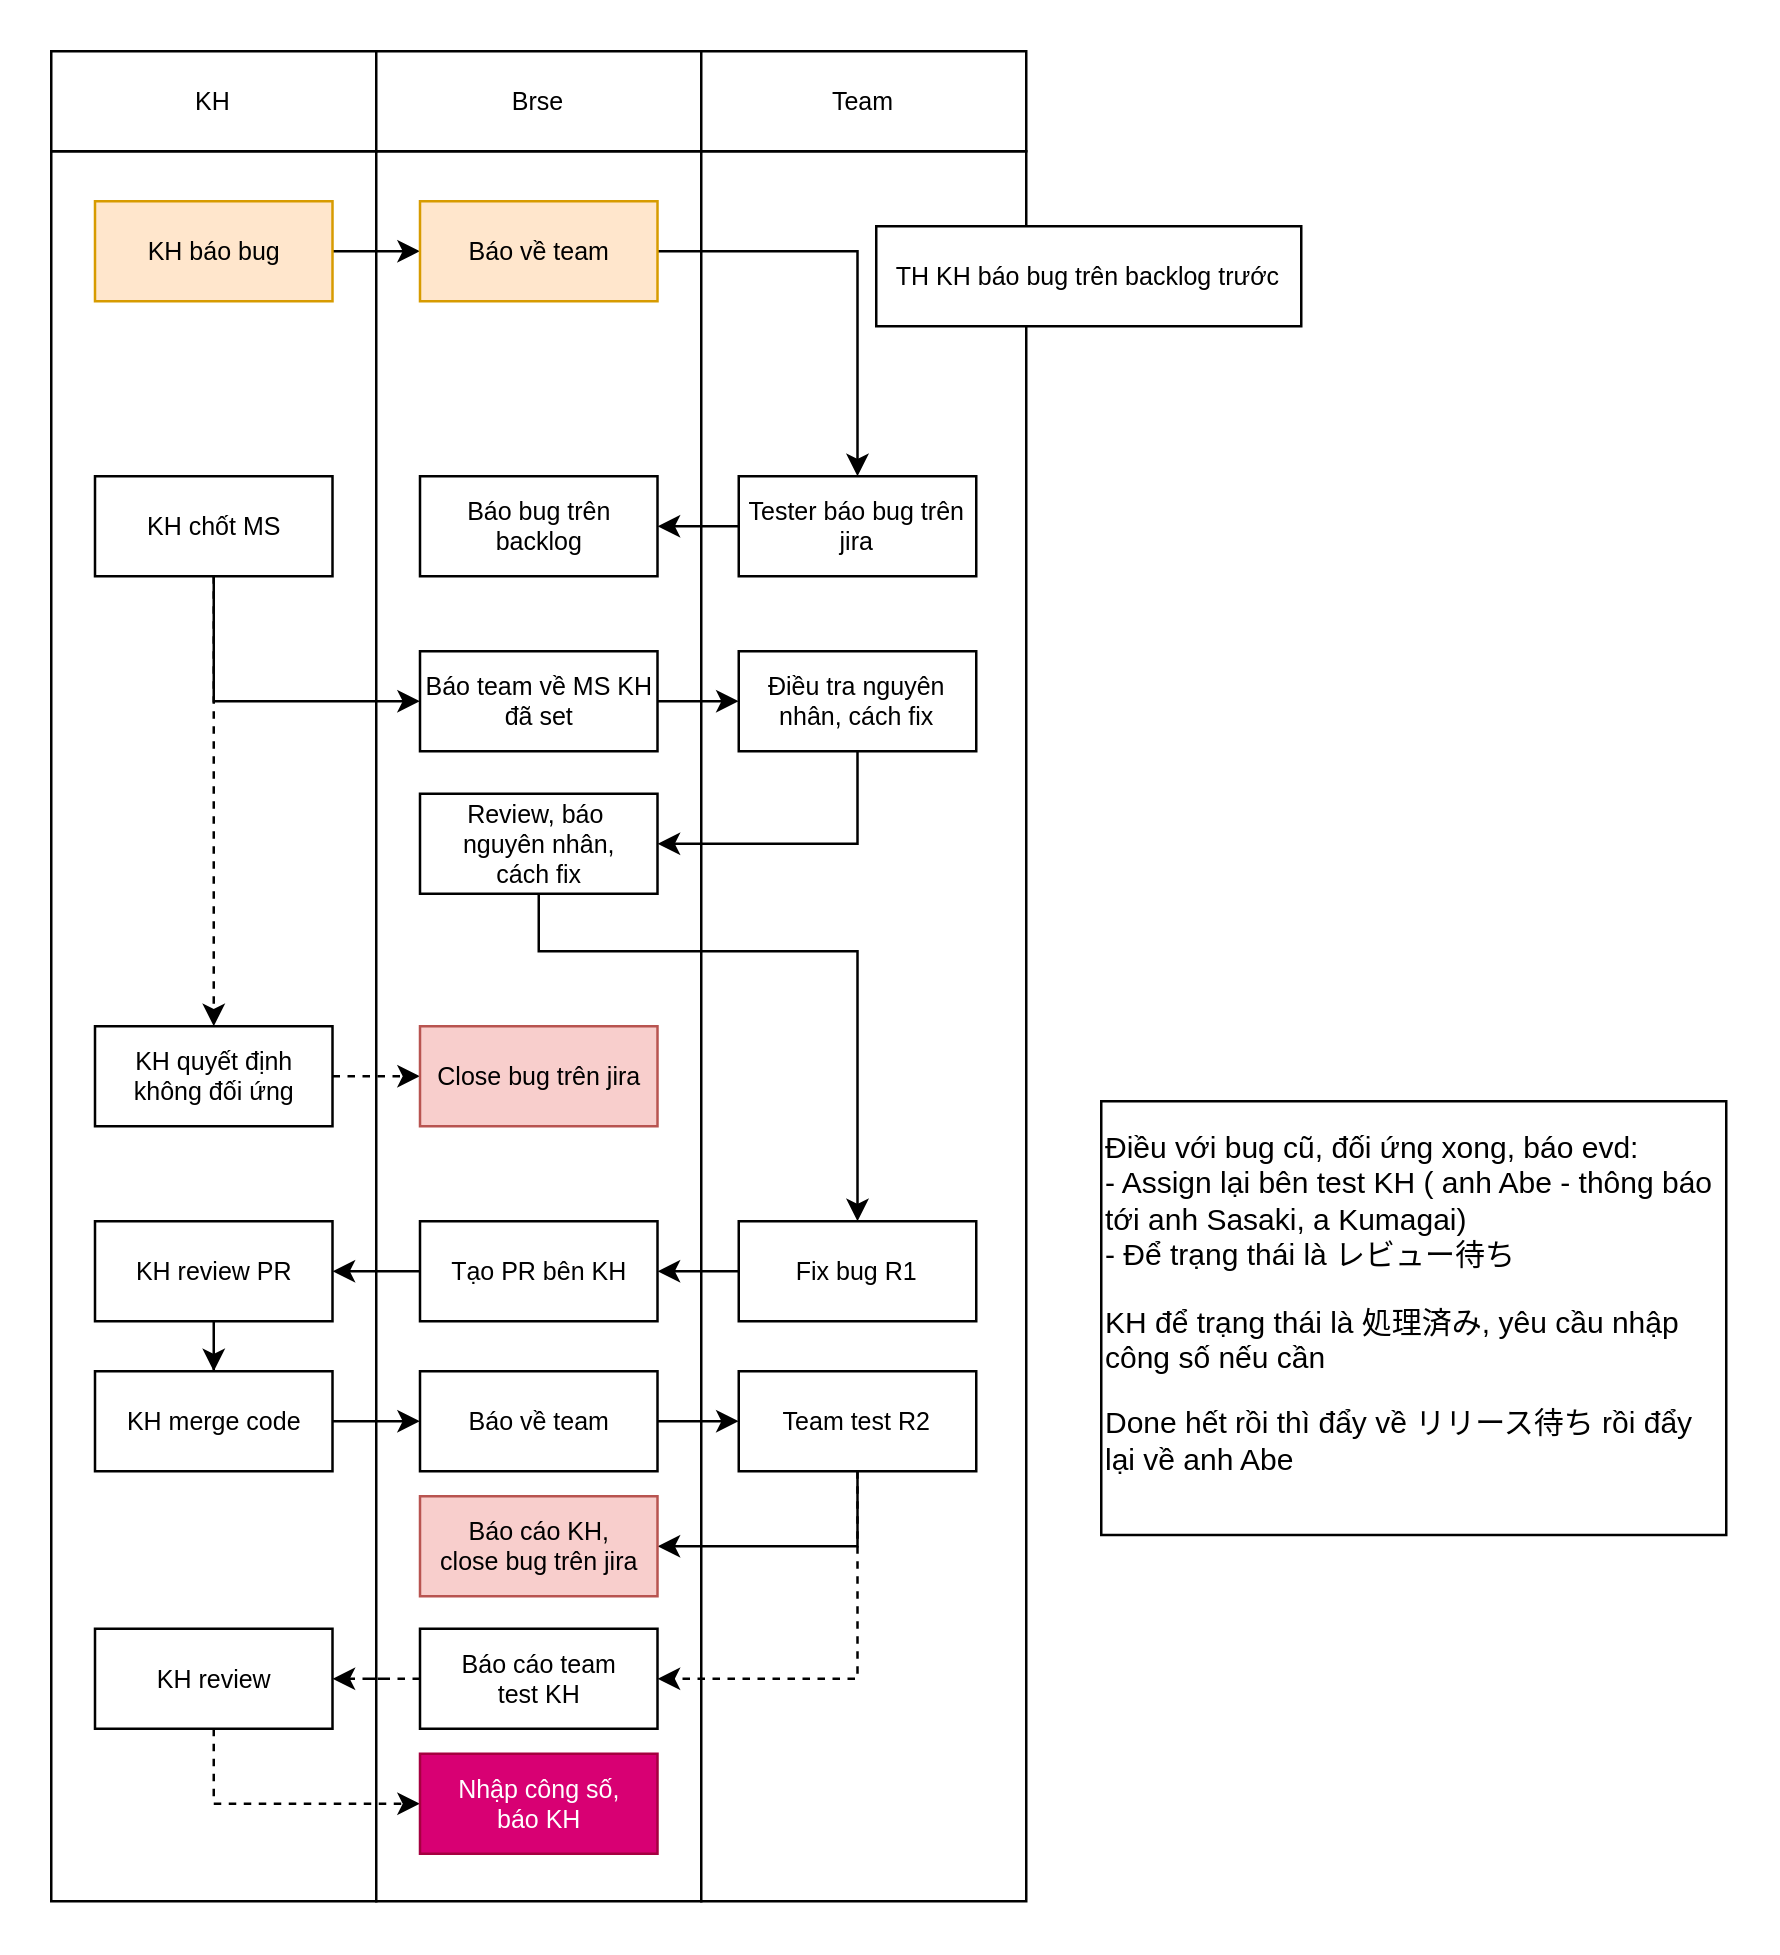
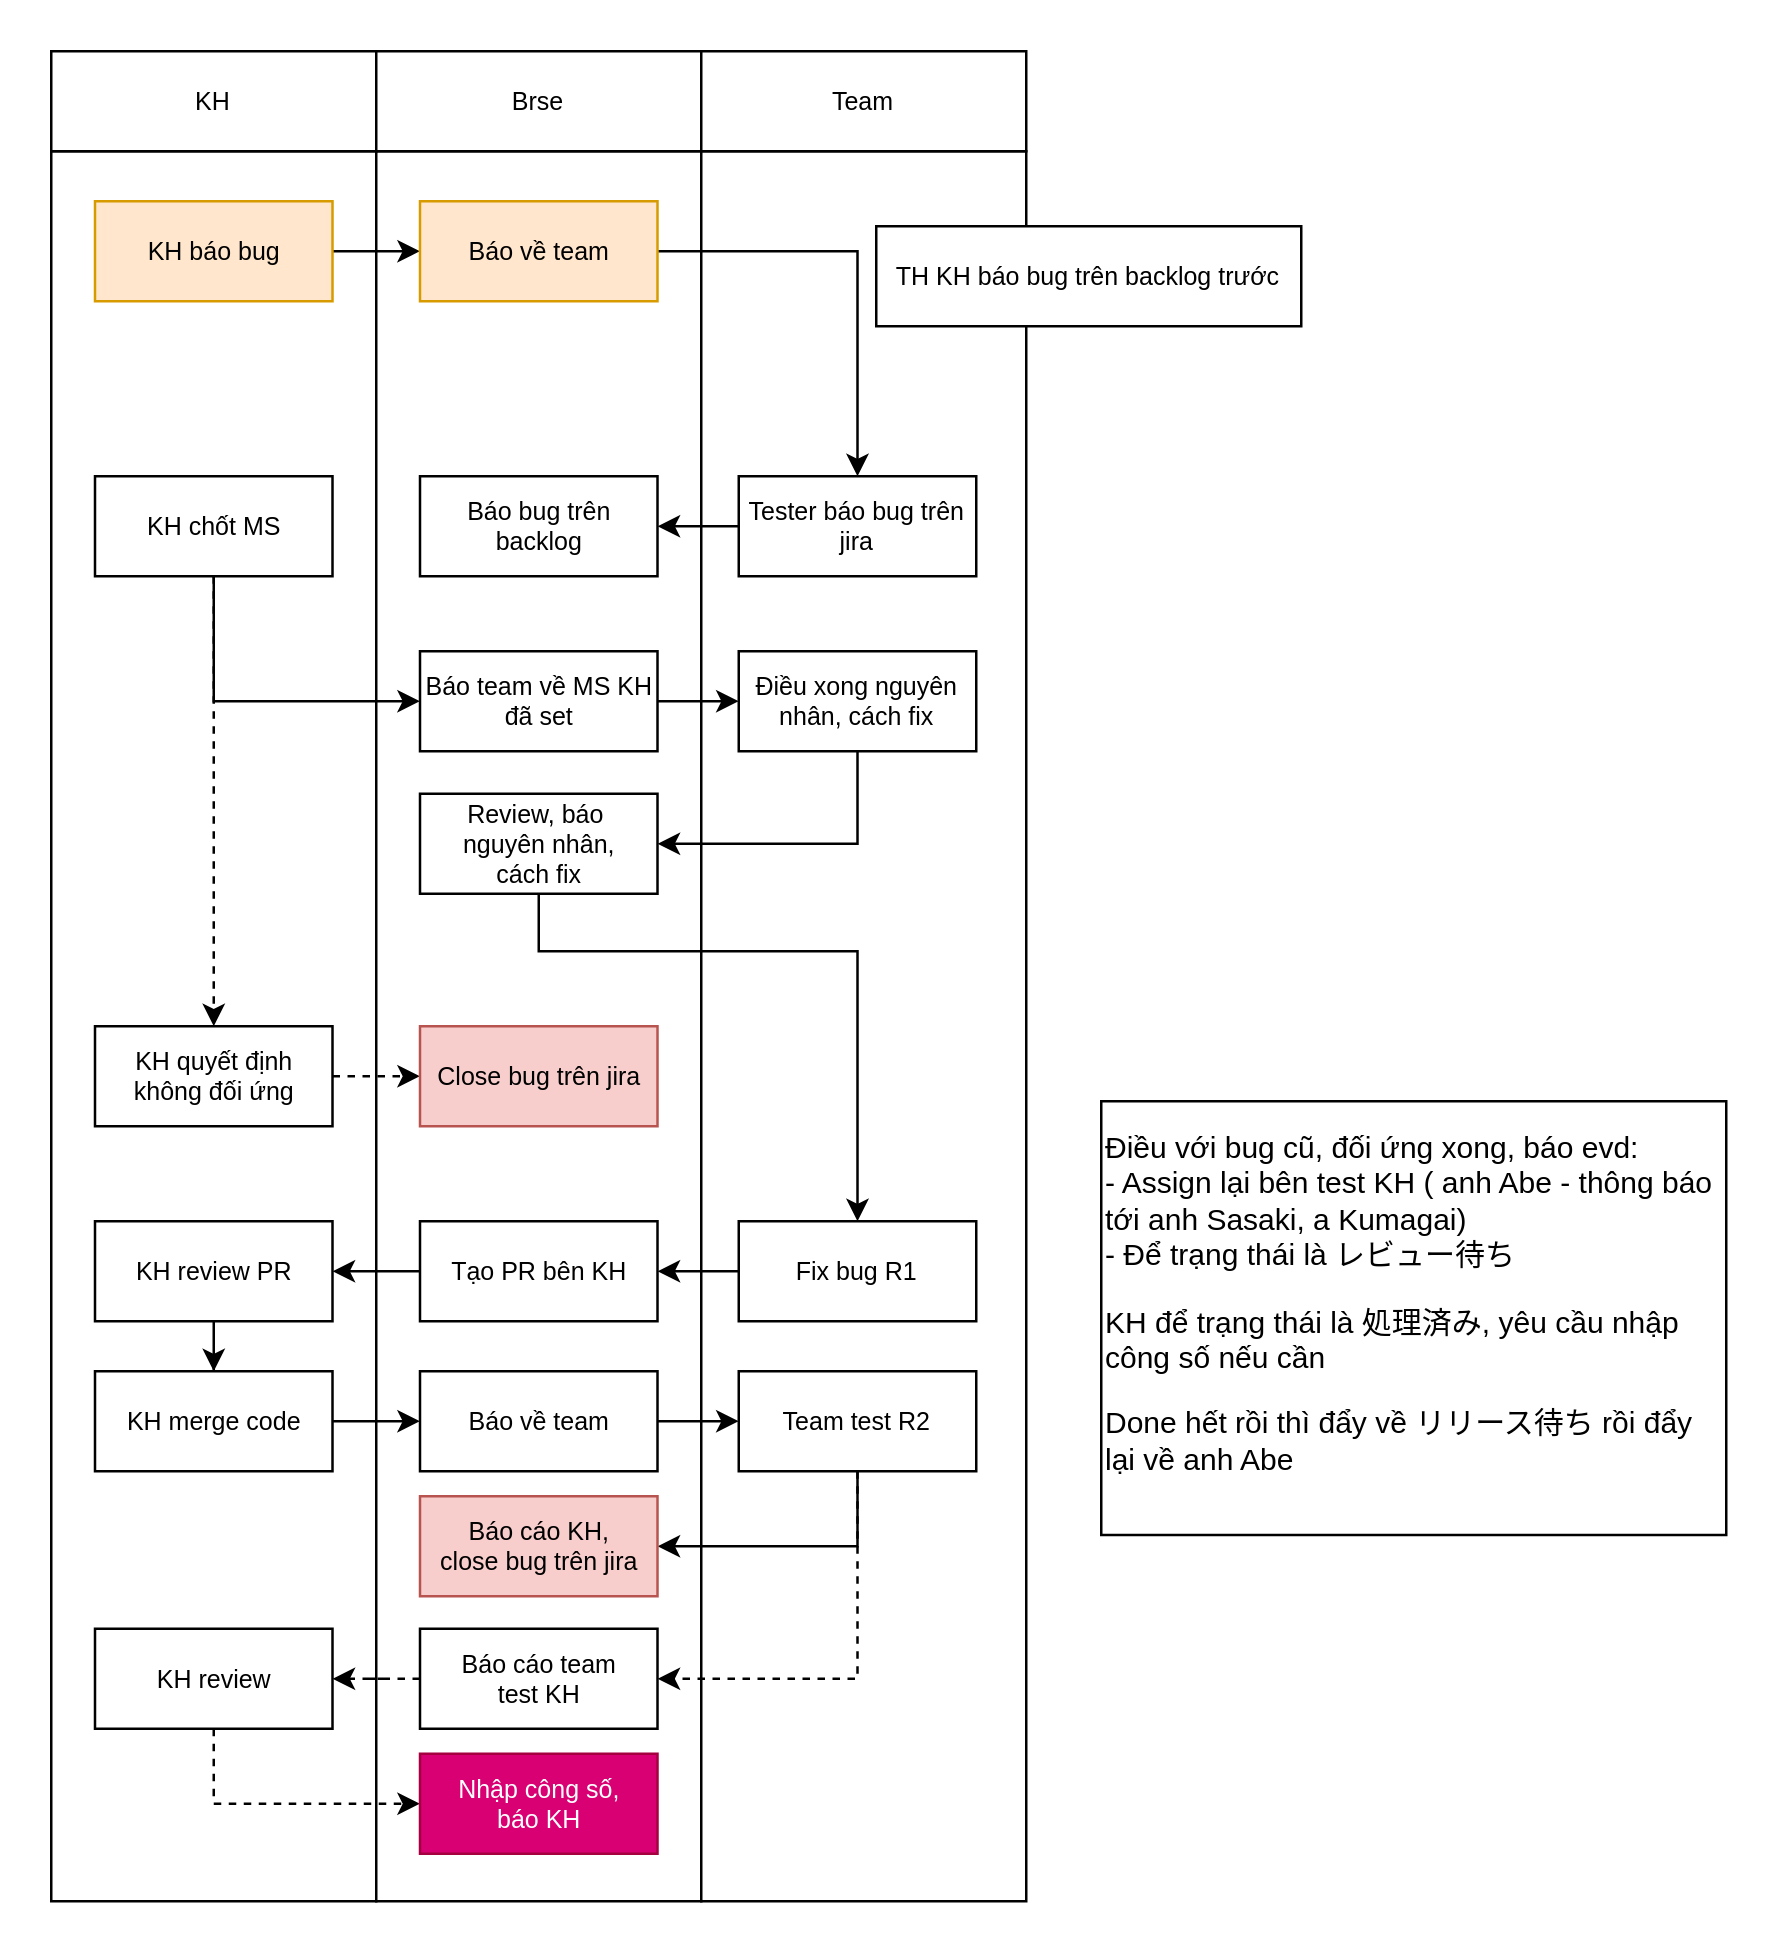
node "Điều tra nguyên nhân, cách fix": label "Điều tra nguyên nhân, cách fix" -> "Điều xong nguyên nhân, cách fix"
